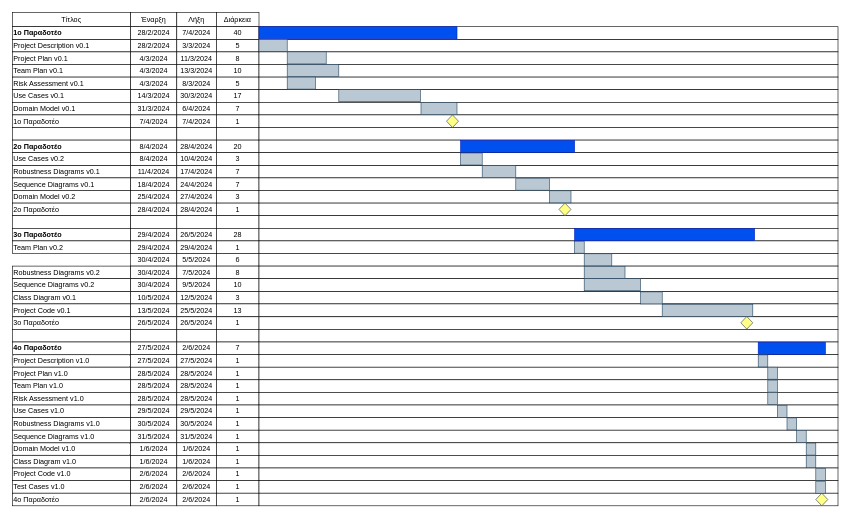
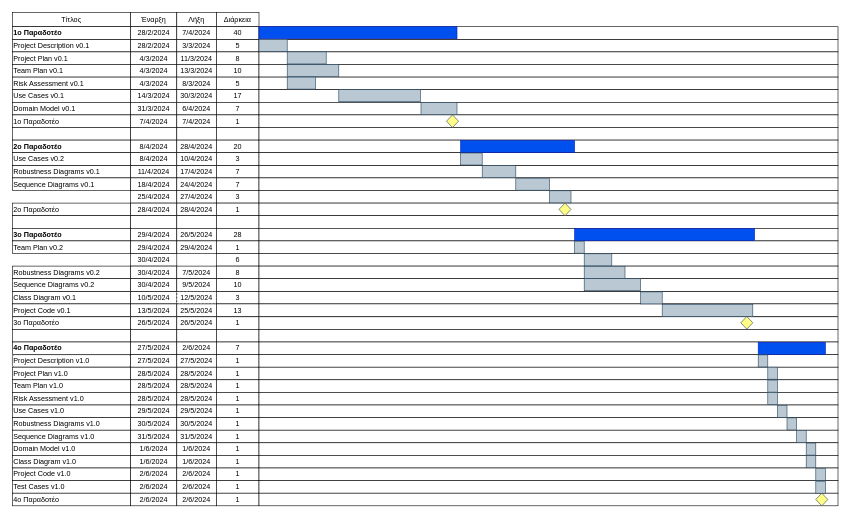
node "Domain Model v0.2": removed
node "5/5/2024": removed
node "12/5/2024": style solid -> dashed
node "Domain Model v1.0": shape rounded rectangle -> rectangle
